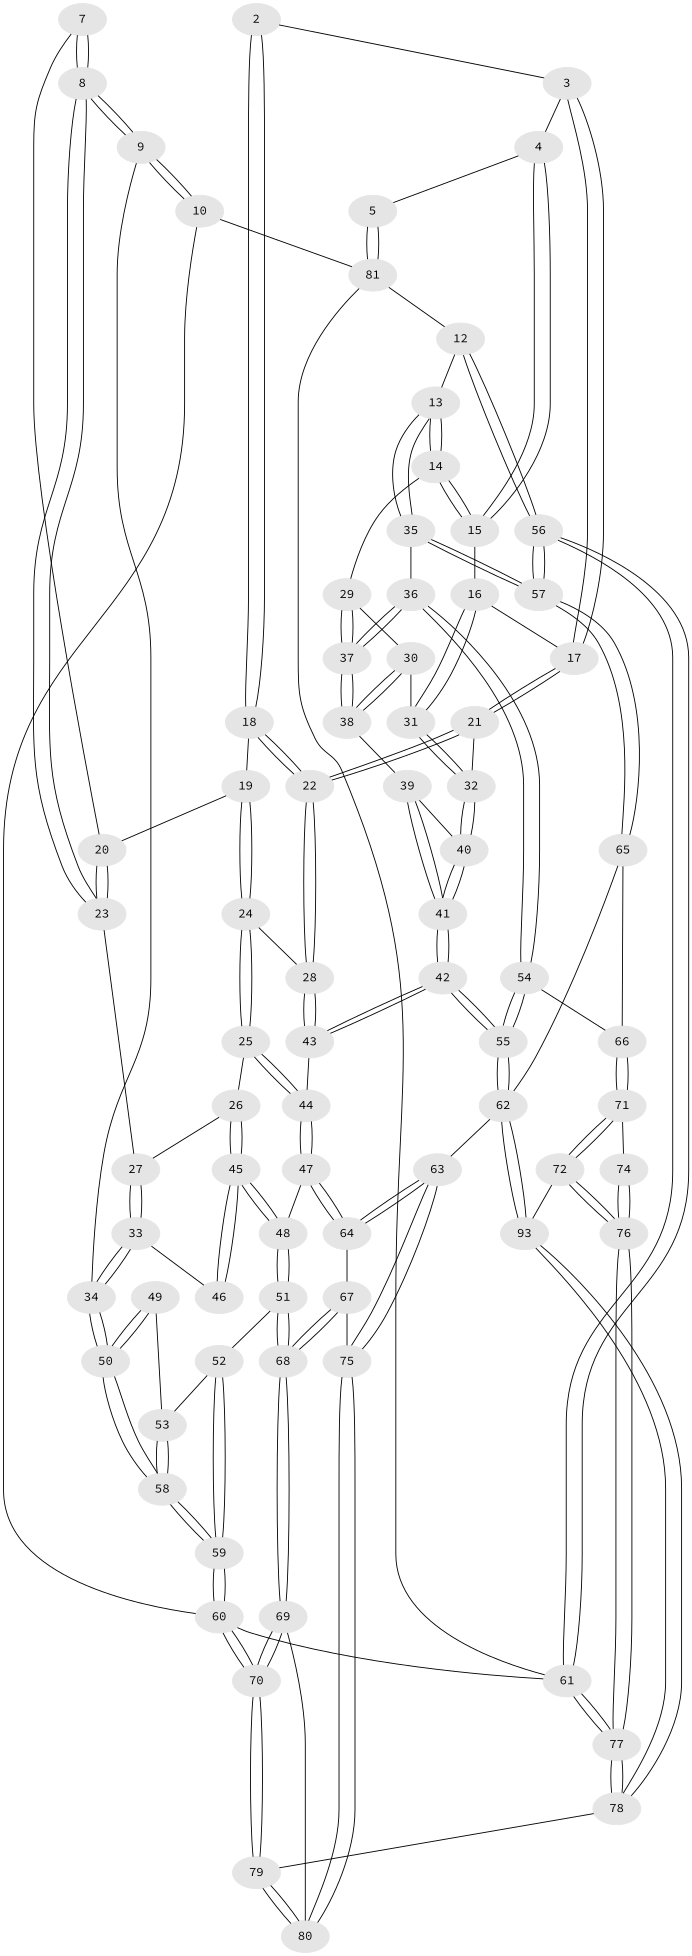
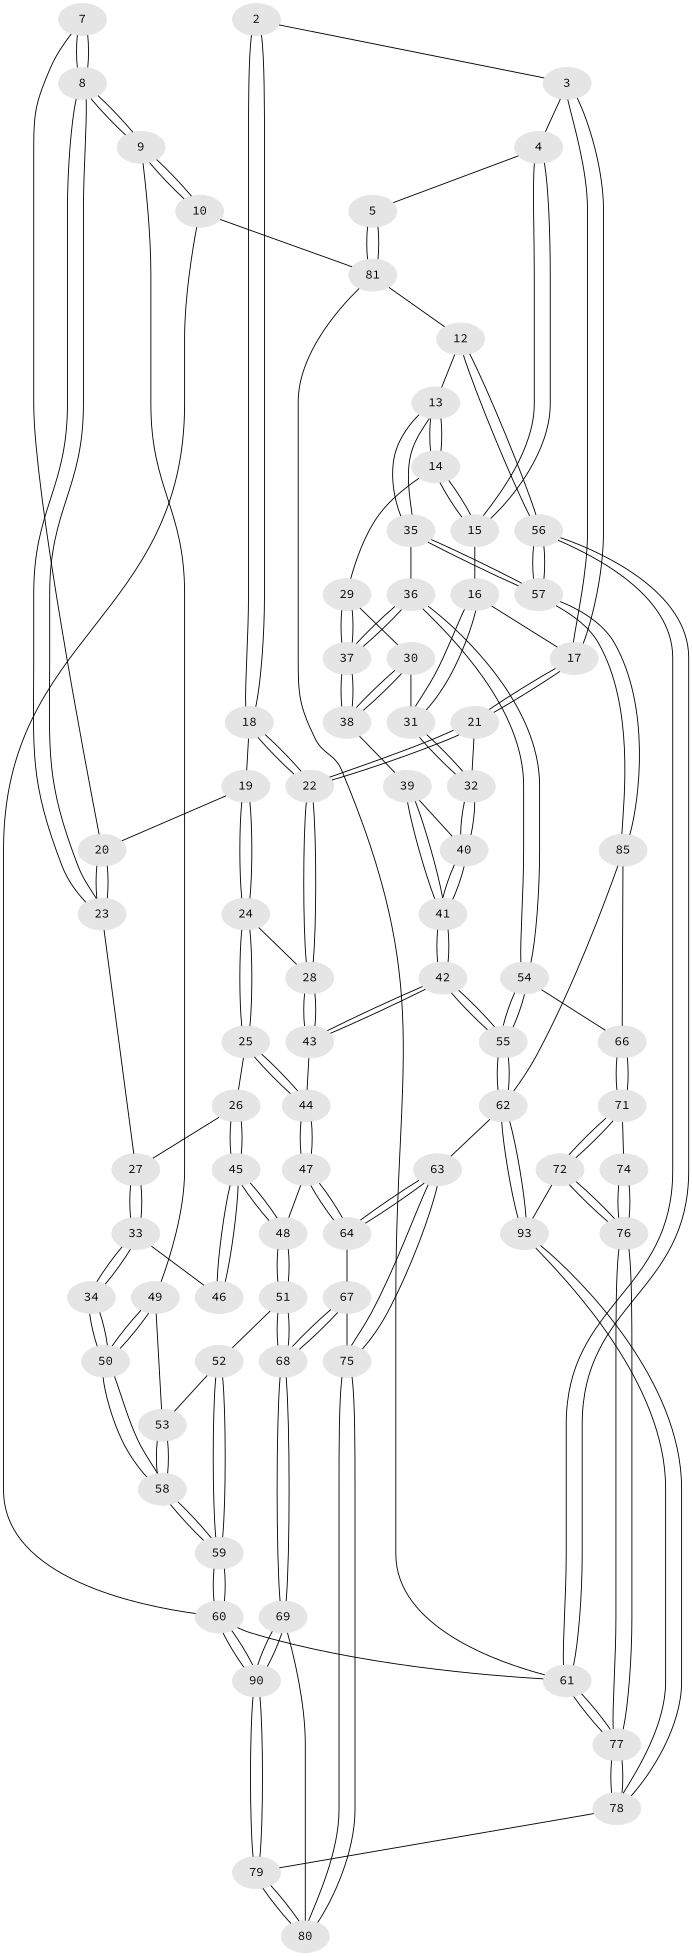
edge "9" -- "34": now "9" -- "49"
node "65": label "65" -> "85"
node "70": label "70" -> "90"
